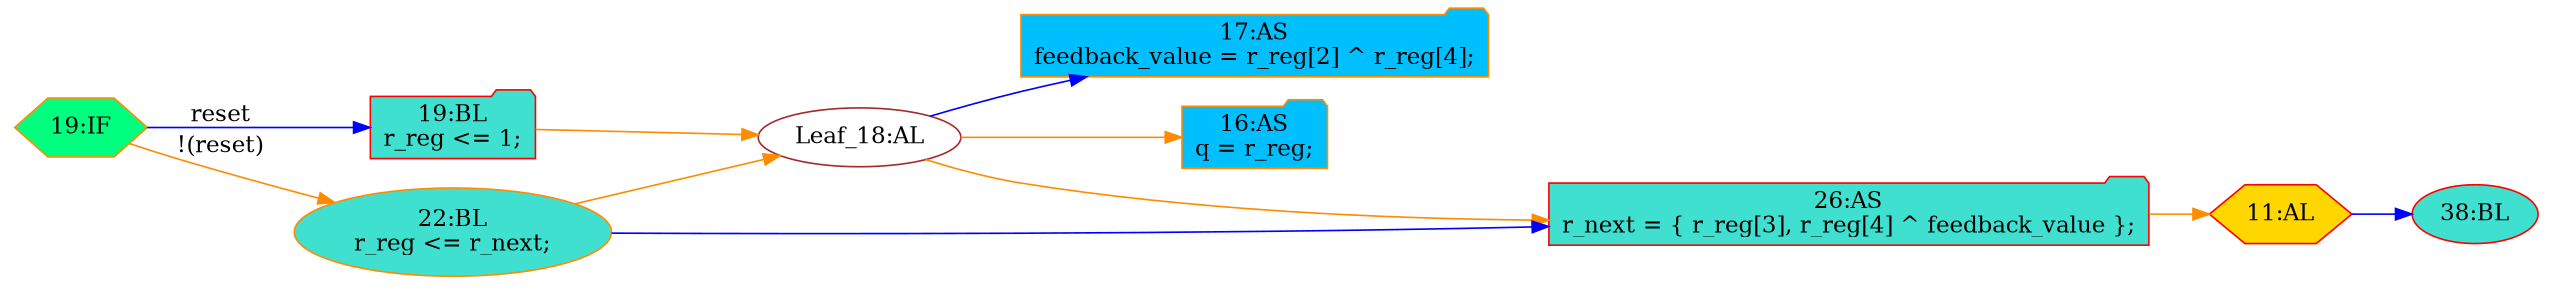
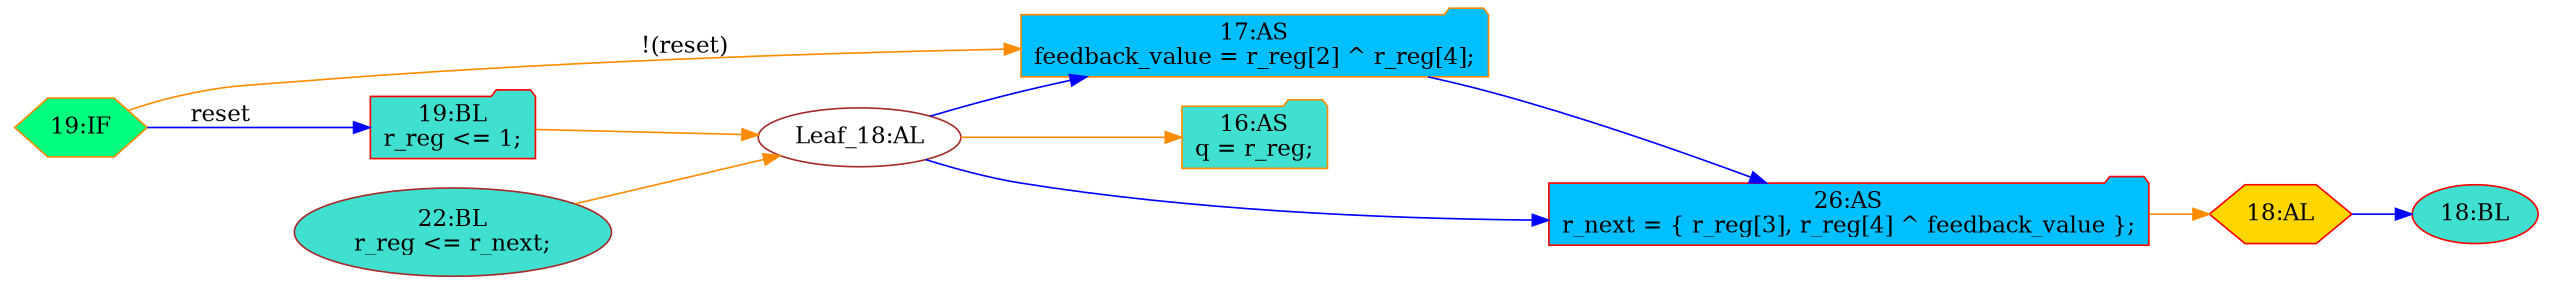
node "16:AS q = r_reg;": fillcolor deepskyblue -> turquoise
edge "19:IF" -> "22:BL r_reg <= r_next;": now "19:IF" -> "17:AS feedback_value = r_reg[2] ^ r_reg[4];"
edge "Leaf_18:AL" -> "26:AS r_next = { r_reg[3], r_reg[4] ^ feedback_value };": color darkorange -> blue
node "26:AS r_next = { r_reg[3], r_reg[4] ^ feedback_value };": fillcolor turquoise -> deepskyblue
node "11:AL": label "11:AL" -> "18:AL"
node "38:BL": label "38:BL" -> "18:BL"
node "22:BL r_reg <= r_next;": color darkorange -> brown
edge "22:BL r_reg <= r_next;" -> "26:AS r_next = { r_reg[3], r_reg[4] ^ feedback_value };": now "17:AS feedback_value = r_reg[2] ^ r_reg[4];" -> "26:AS r_next = { r_reg[3], r_reg[4] ^ feedback_value };"
